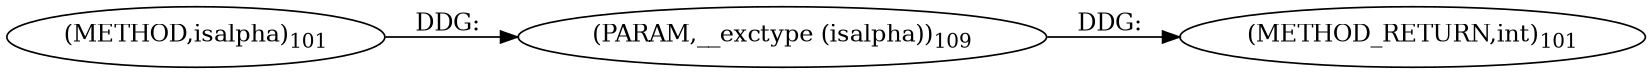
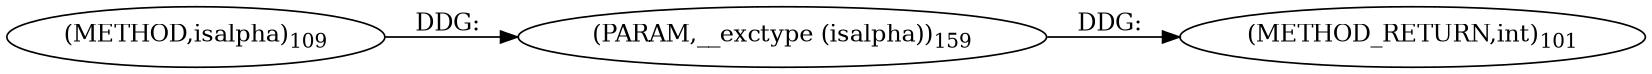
node "(METHOD,isalpha)": text "101" -> "109"
node "(PARAM,__exctype (isalpha))": text "109" -> "159"
